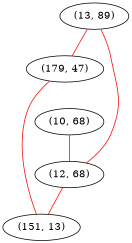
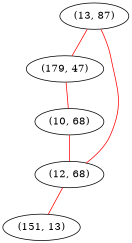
node "(13, 89)": label "(13, 89)" -> "(13, 87)"
edge "(179, 47)" -- "(151, 13)": now "(179, 47)" -- "(10, 68)"
